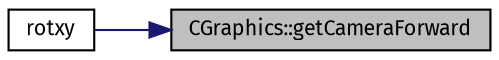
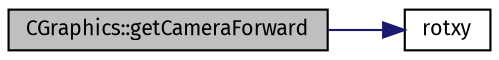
edge "rotxy" -> "CGraphics::getCameraForward": reversed
